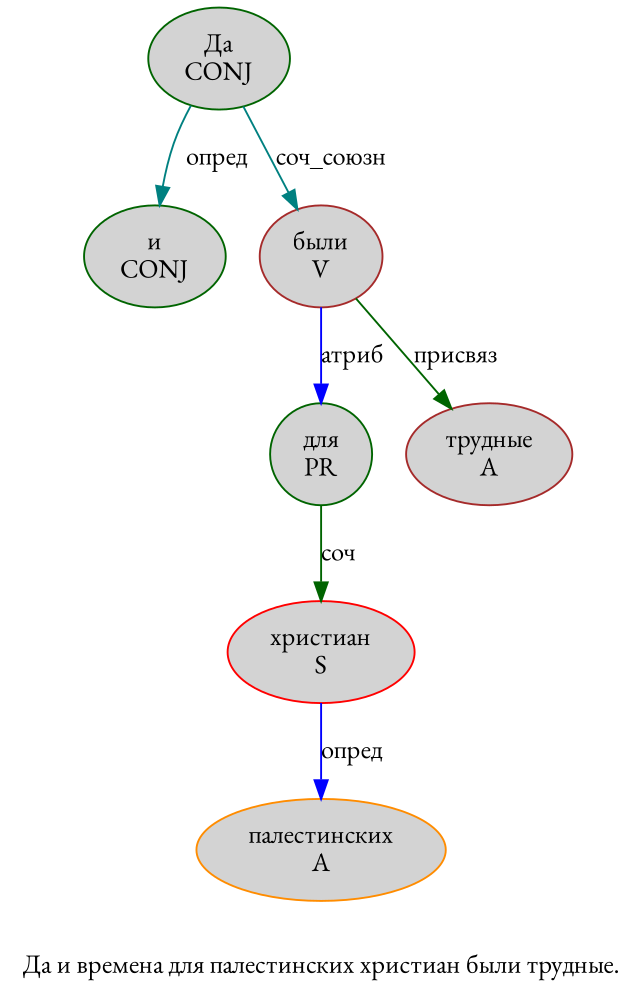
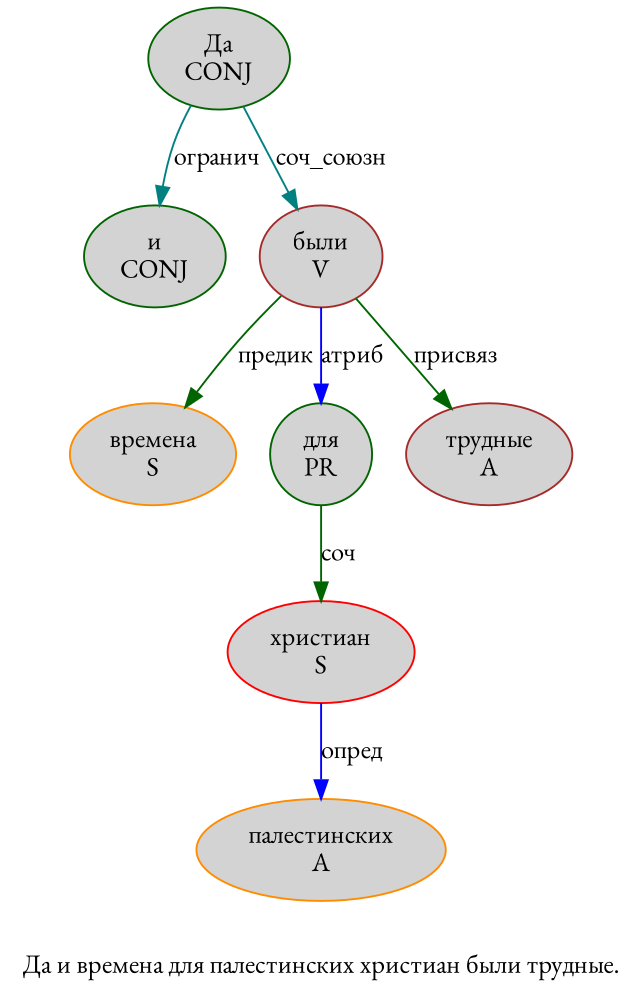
edge "Да CONJ" -> "и CONJ": label "опред" -> "огранич"
node "времена S": added
